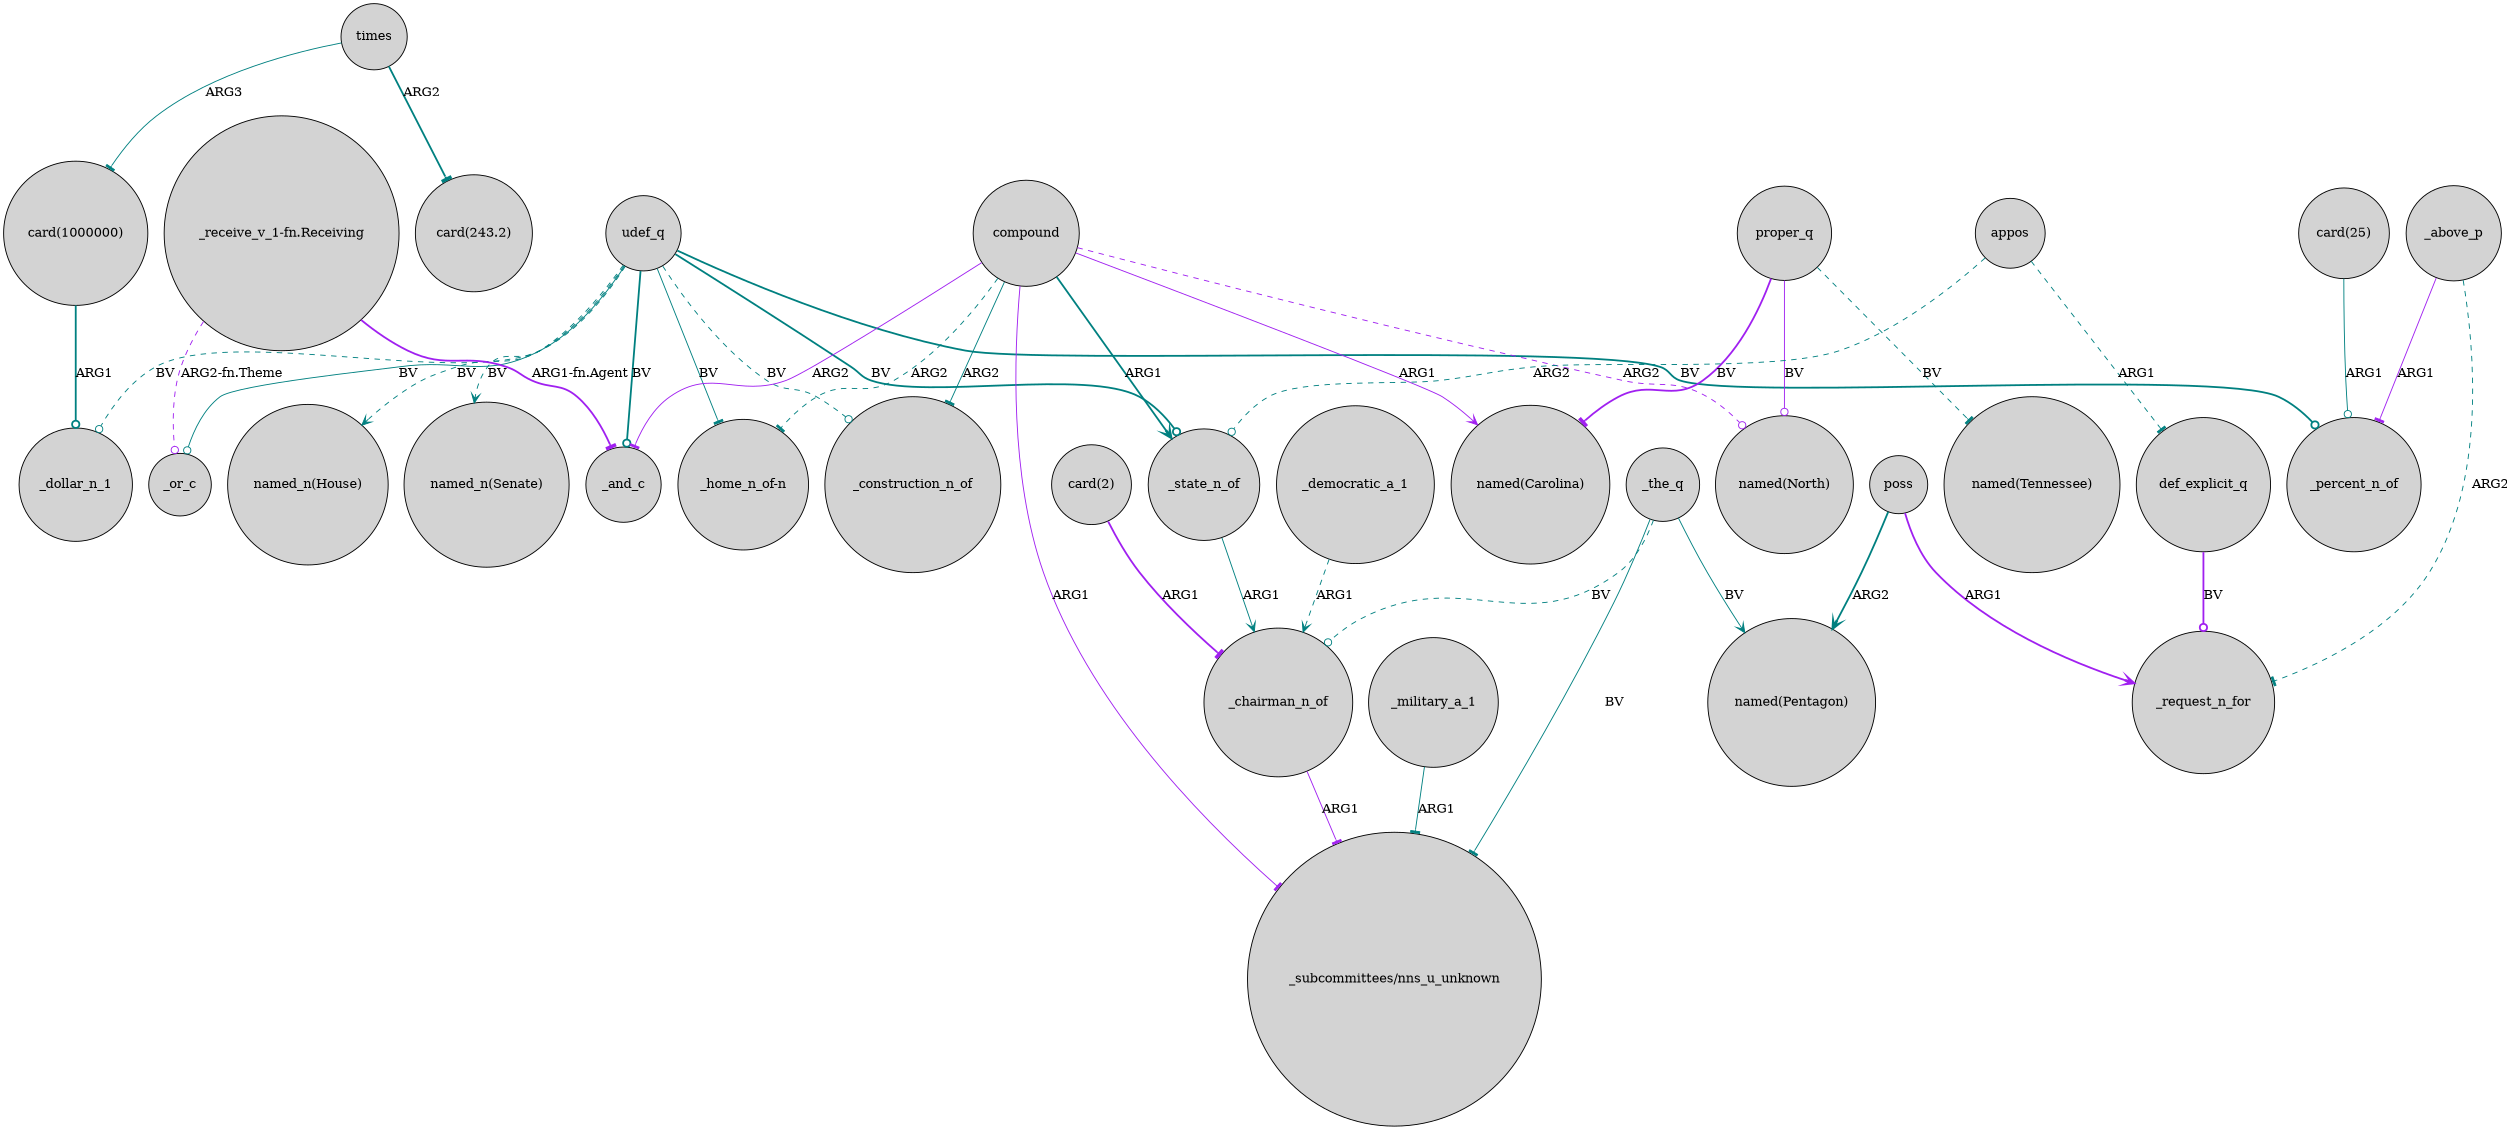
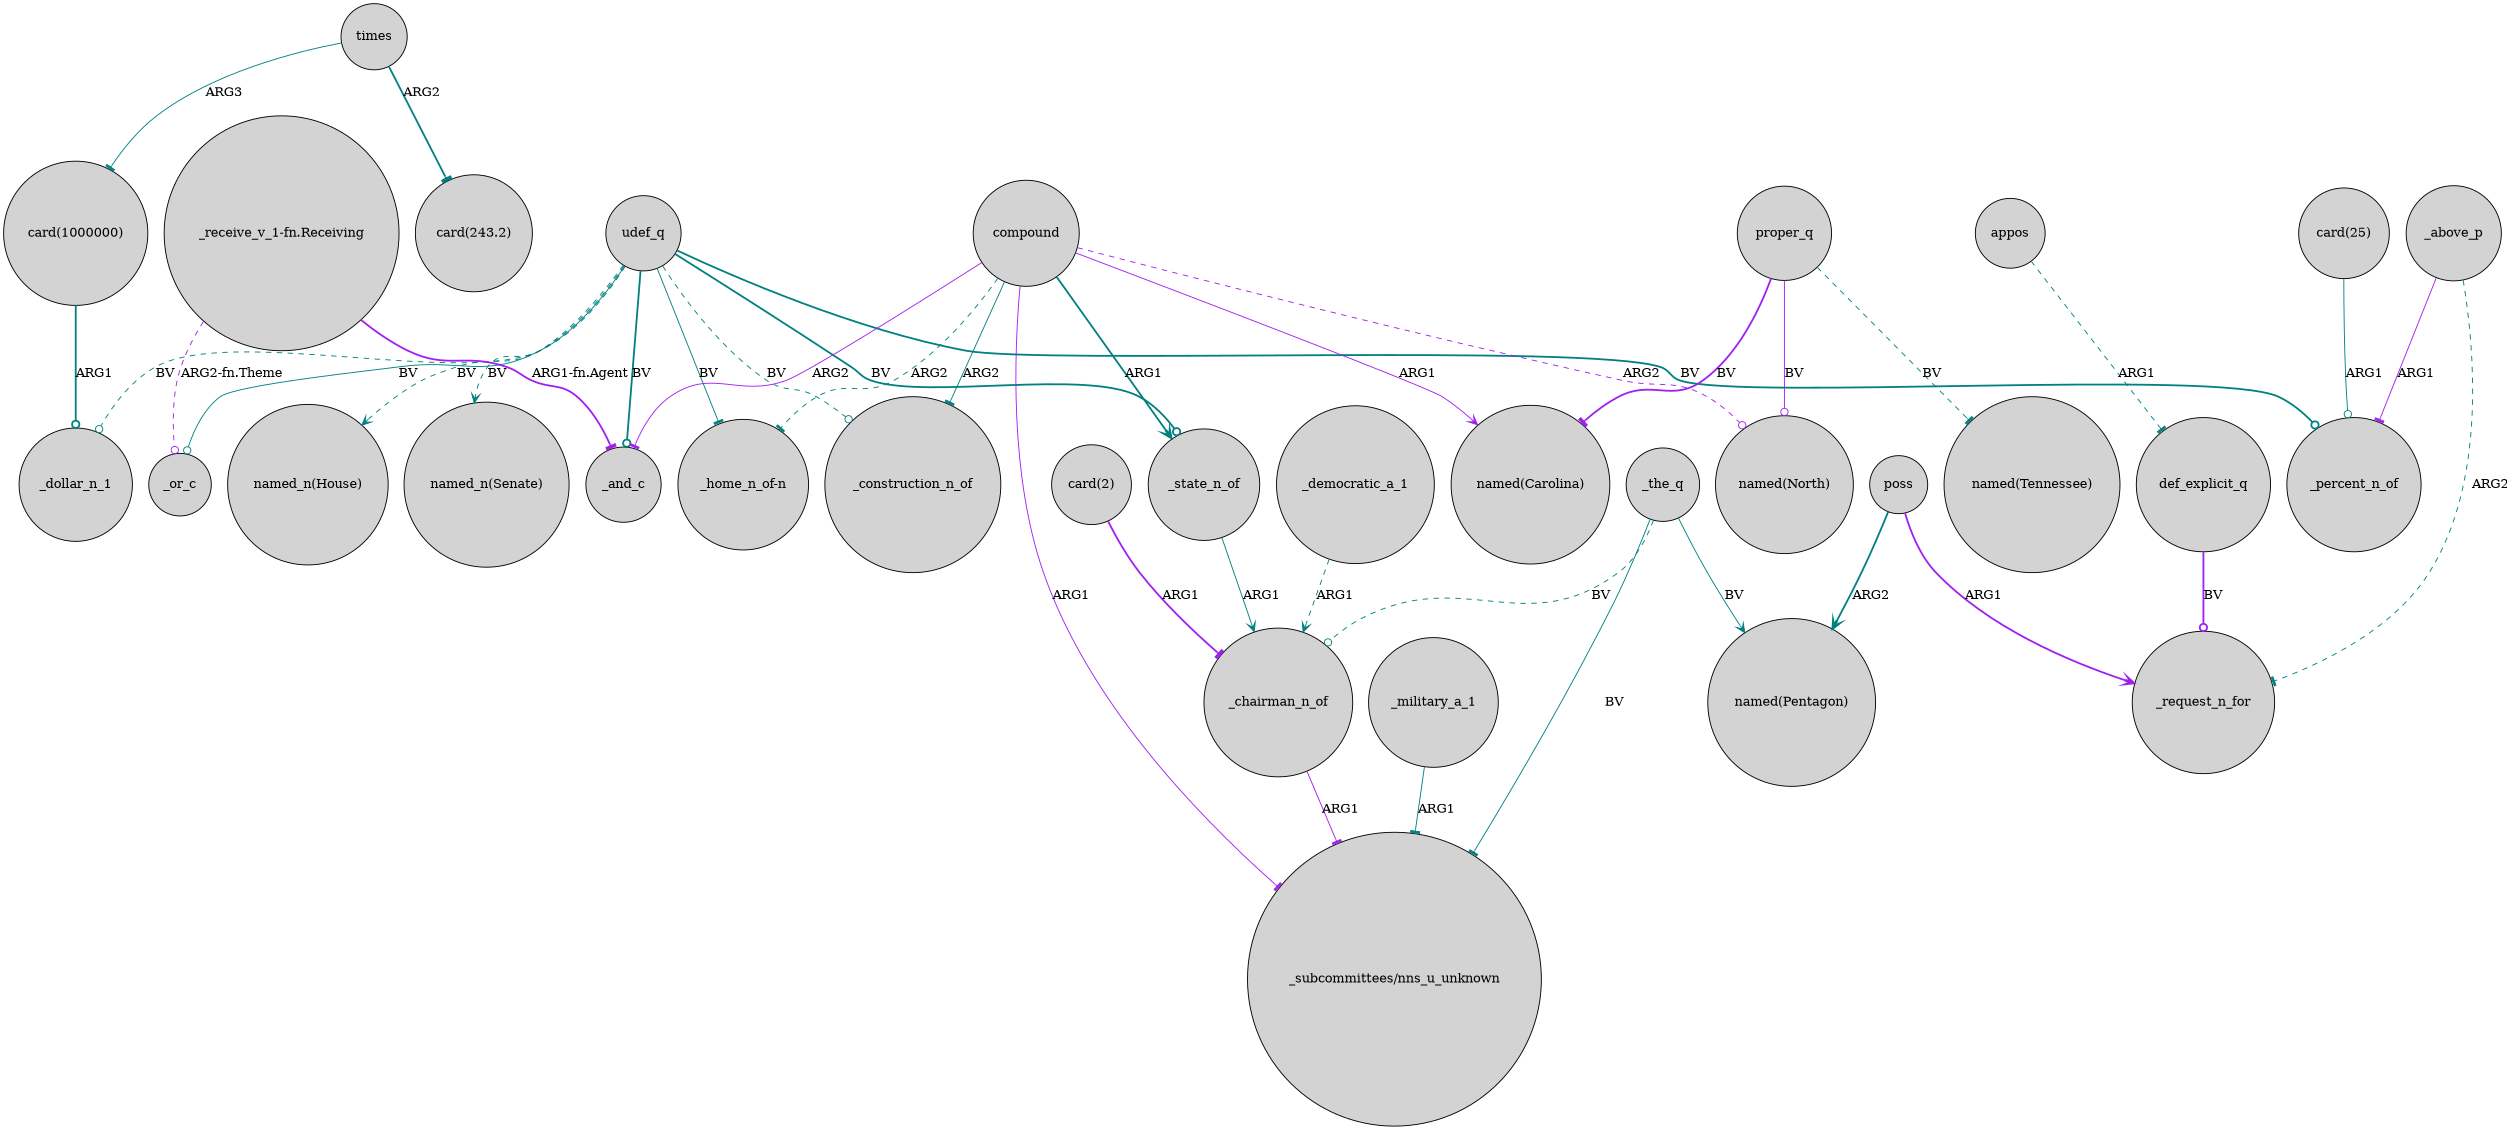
edge "appos" -> "_state_n_of": removed, label "ARG2"
